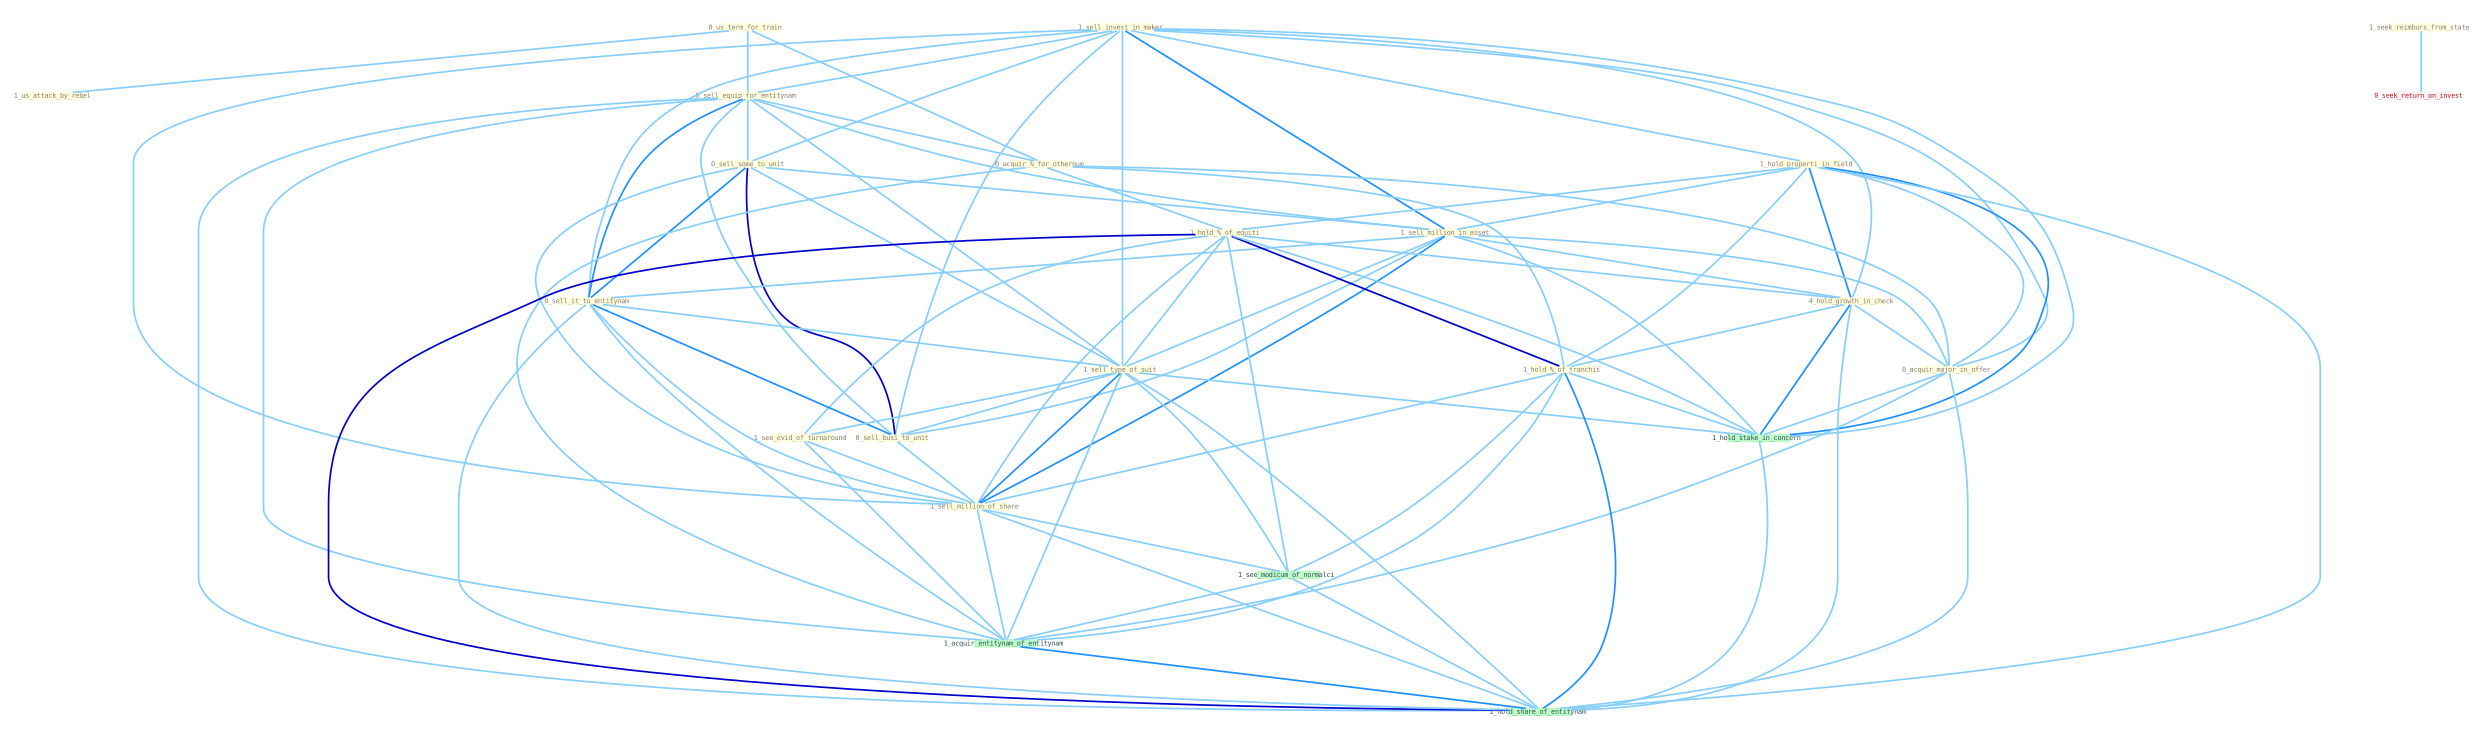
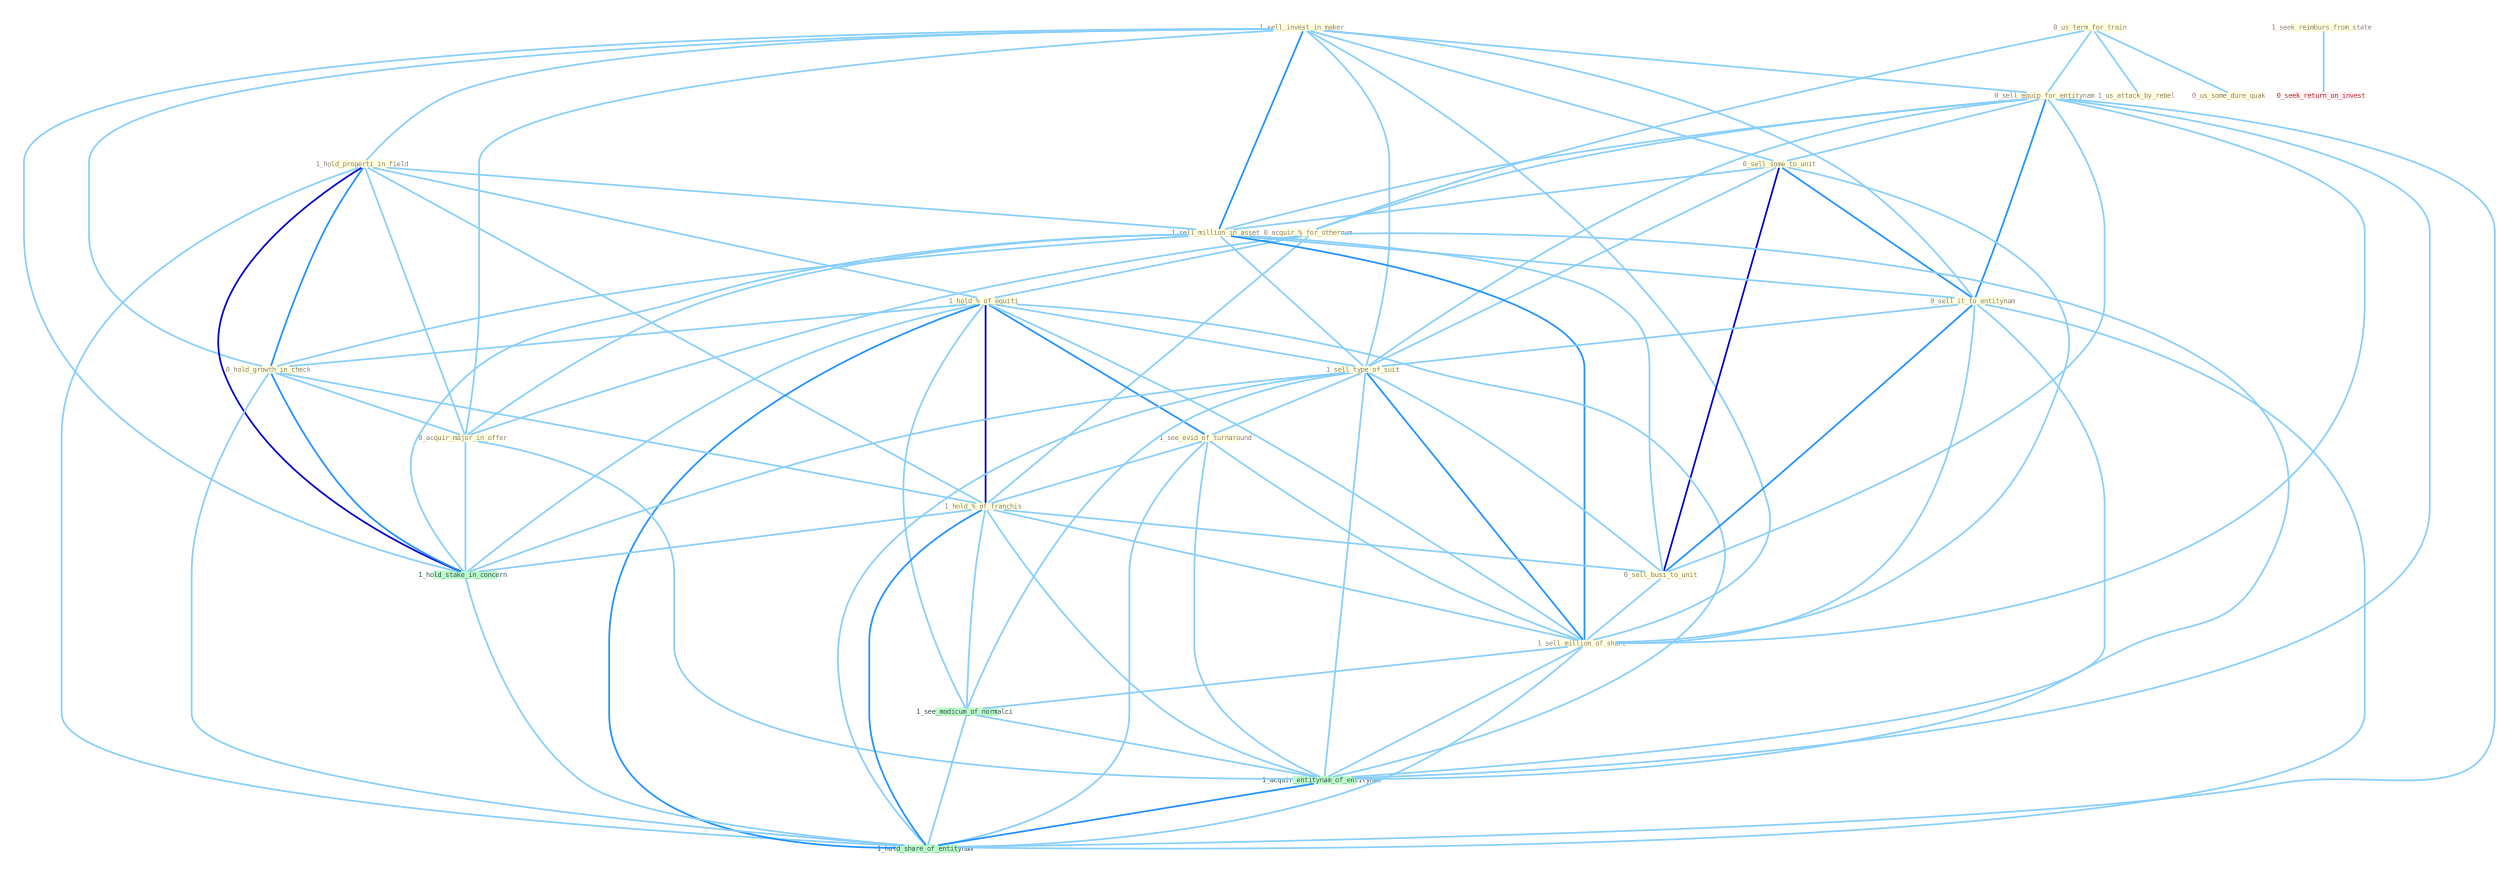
node "0_us_some_dure_quak": added
edge "1_sell_invest_in_maker" -- "0_sell_busi_to_unit": now "1_hold_%_of_franchis" -- "0_sell_busi_to_unit"
edge "1_hold_properti_in_field" -- "1_hold_stake_in_concern": color #1e90ff -> #0000cd
edge "1_hold_%_of_equiti" -- "1_see_evid_of_turnaround": color #87cefa -> #1e90ff
node "4_hold_growth_in_check": label "4_hold_growth_in_check" -> "0_hold_growth_in_check"
edge "1_hold_%_of_equiti" -- "1_acquir_entitynam_of_entitynam": added
edge "1_see_evid_of_turnaround" -- "1_hold_%_of_franchis": added
edge "0_sell_equip_for_entitynam" -- "1_sell_million_of_share": added
edge "1_hold_%_of_equiti" -- "1_hold_share_of_entitynam": color #0000cd -> #1e90ff
edge "0_acquir_major_in_offer" -- "1_hold_share_of_entitynam": now "1_see_evid_of_turnaround" -- "1_hold_share_of_entitynam"
